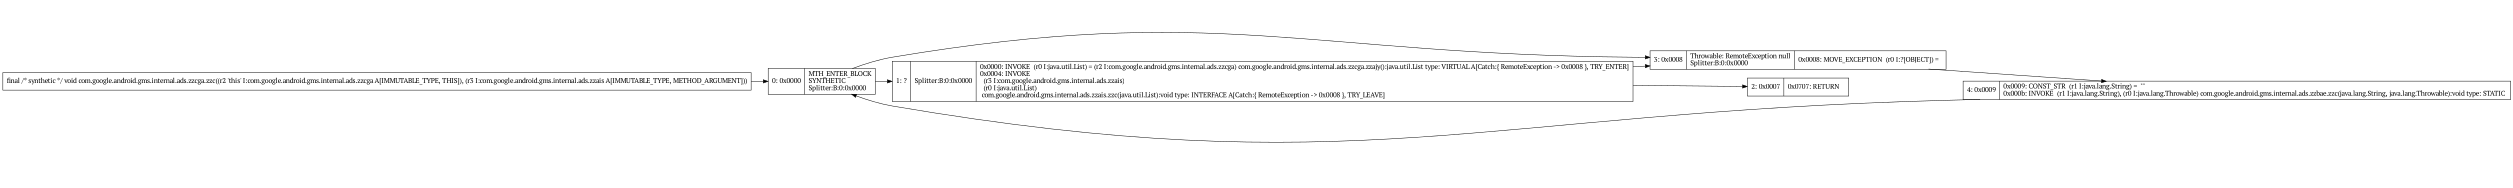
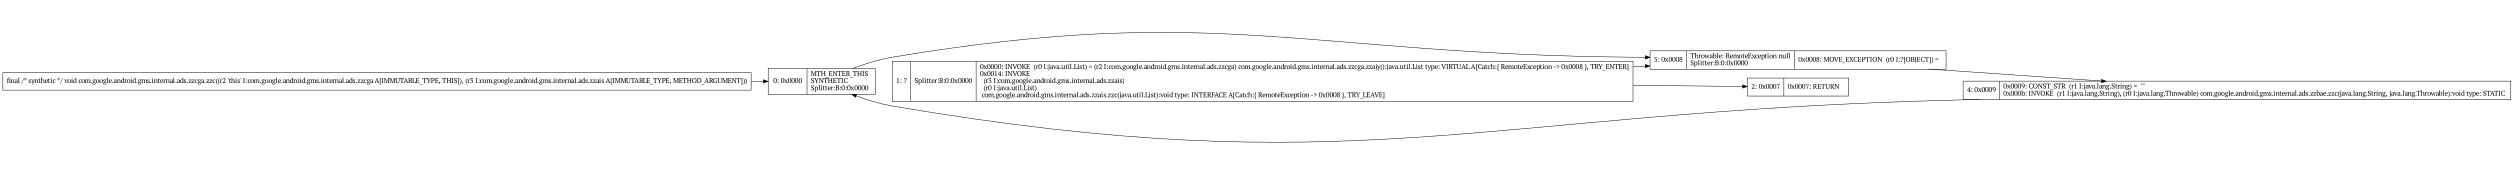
node "0: 0x0000": text "MTH_ENTER_BLOCK" -> "MTH_ENTER_THIS"
node "1: ?": text "0x0004: INVOKE" -> "0x0014: INVOKE"
edge "0: 0x0000" -> "1: ?": removed
node "2: 0x0007": text "0x0707: RETURN" -> "0x0007: RETURN"
